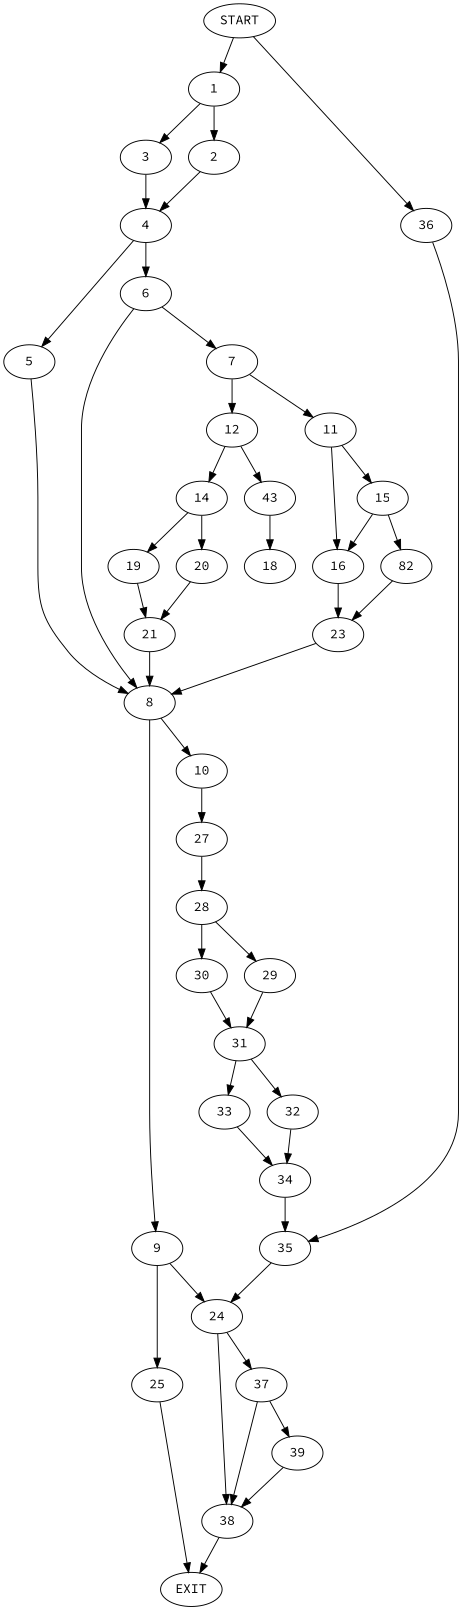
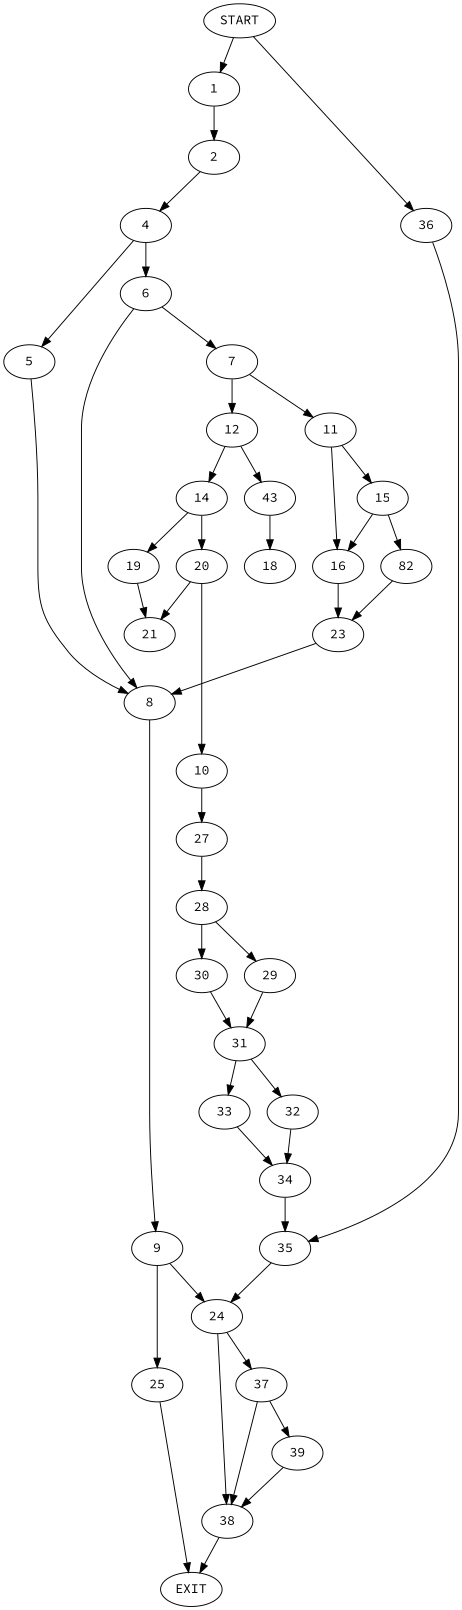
node "3": removed
edge "21" -> "8": removed
edge "8" -> "10": now "20" -> "10"
